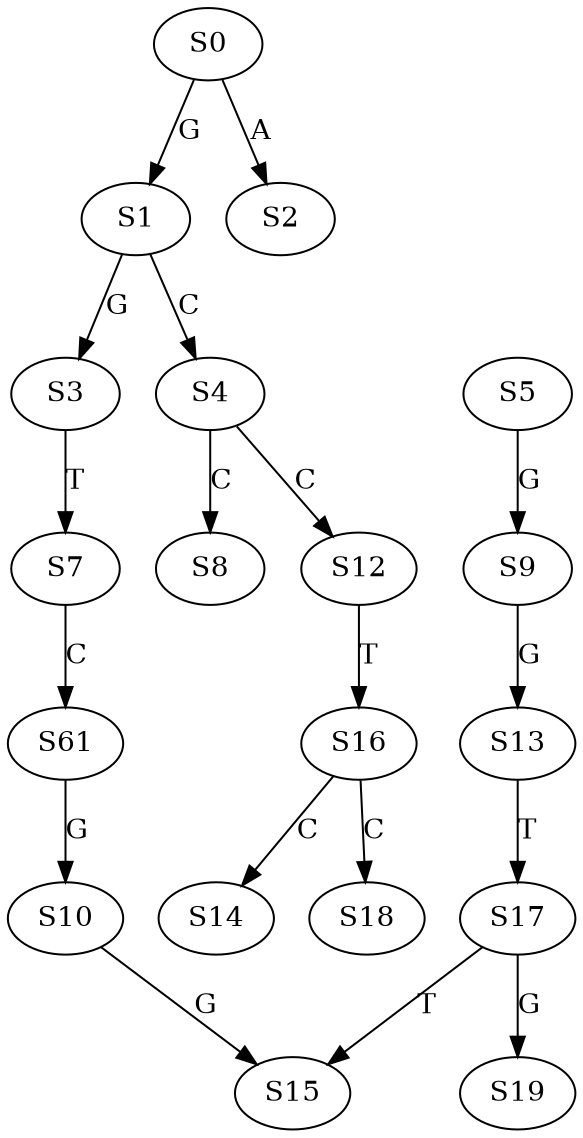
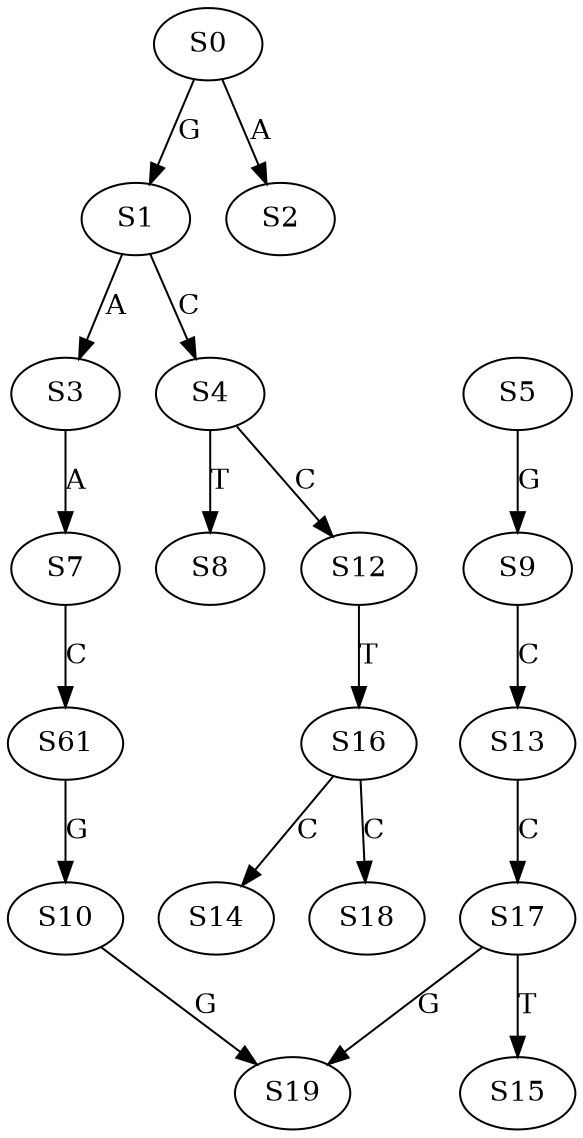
edge "S1" -> "S3": label "G" -> "A"
edge "S3" -> "S7": label "T" -> "A"
edge "S4" -> "S8": label "C" -> "T"
edge "S9" -> "S13": label "G" -> "C"
edge "S13" -> "S17": label "T" -> "C"
edge "S10" -> "S15": now "S10" -> "S19"
